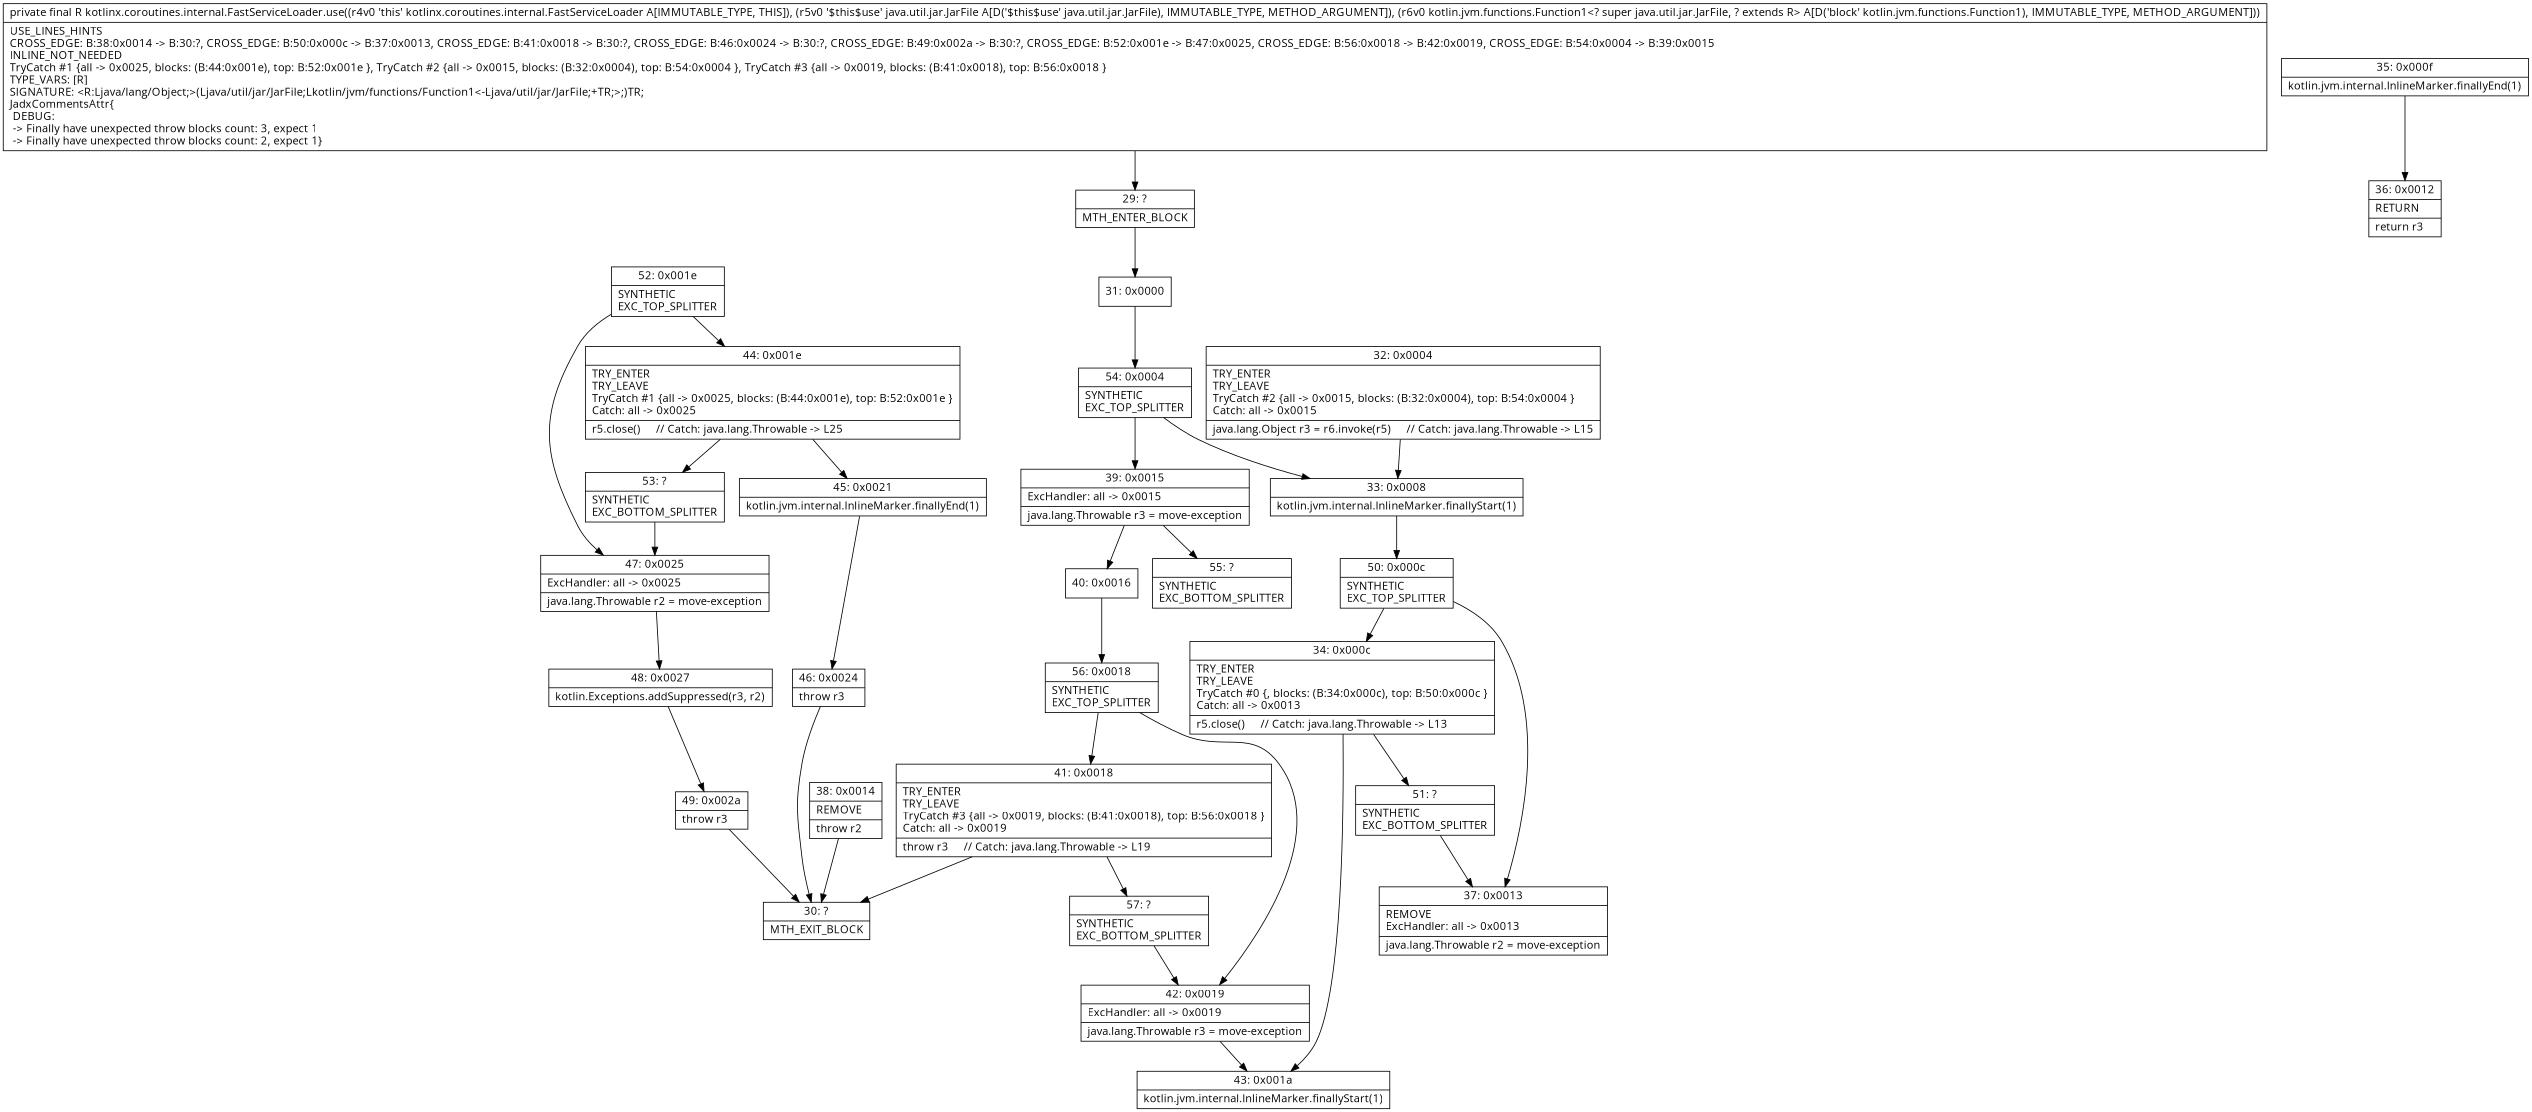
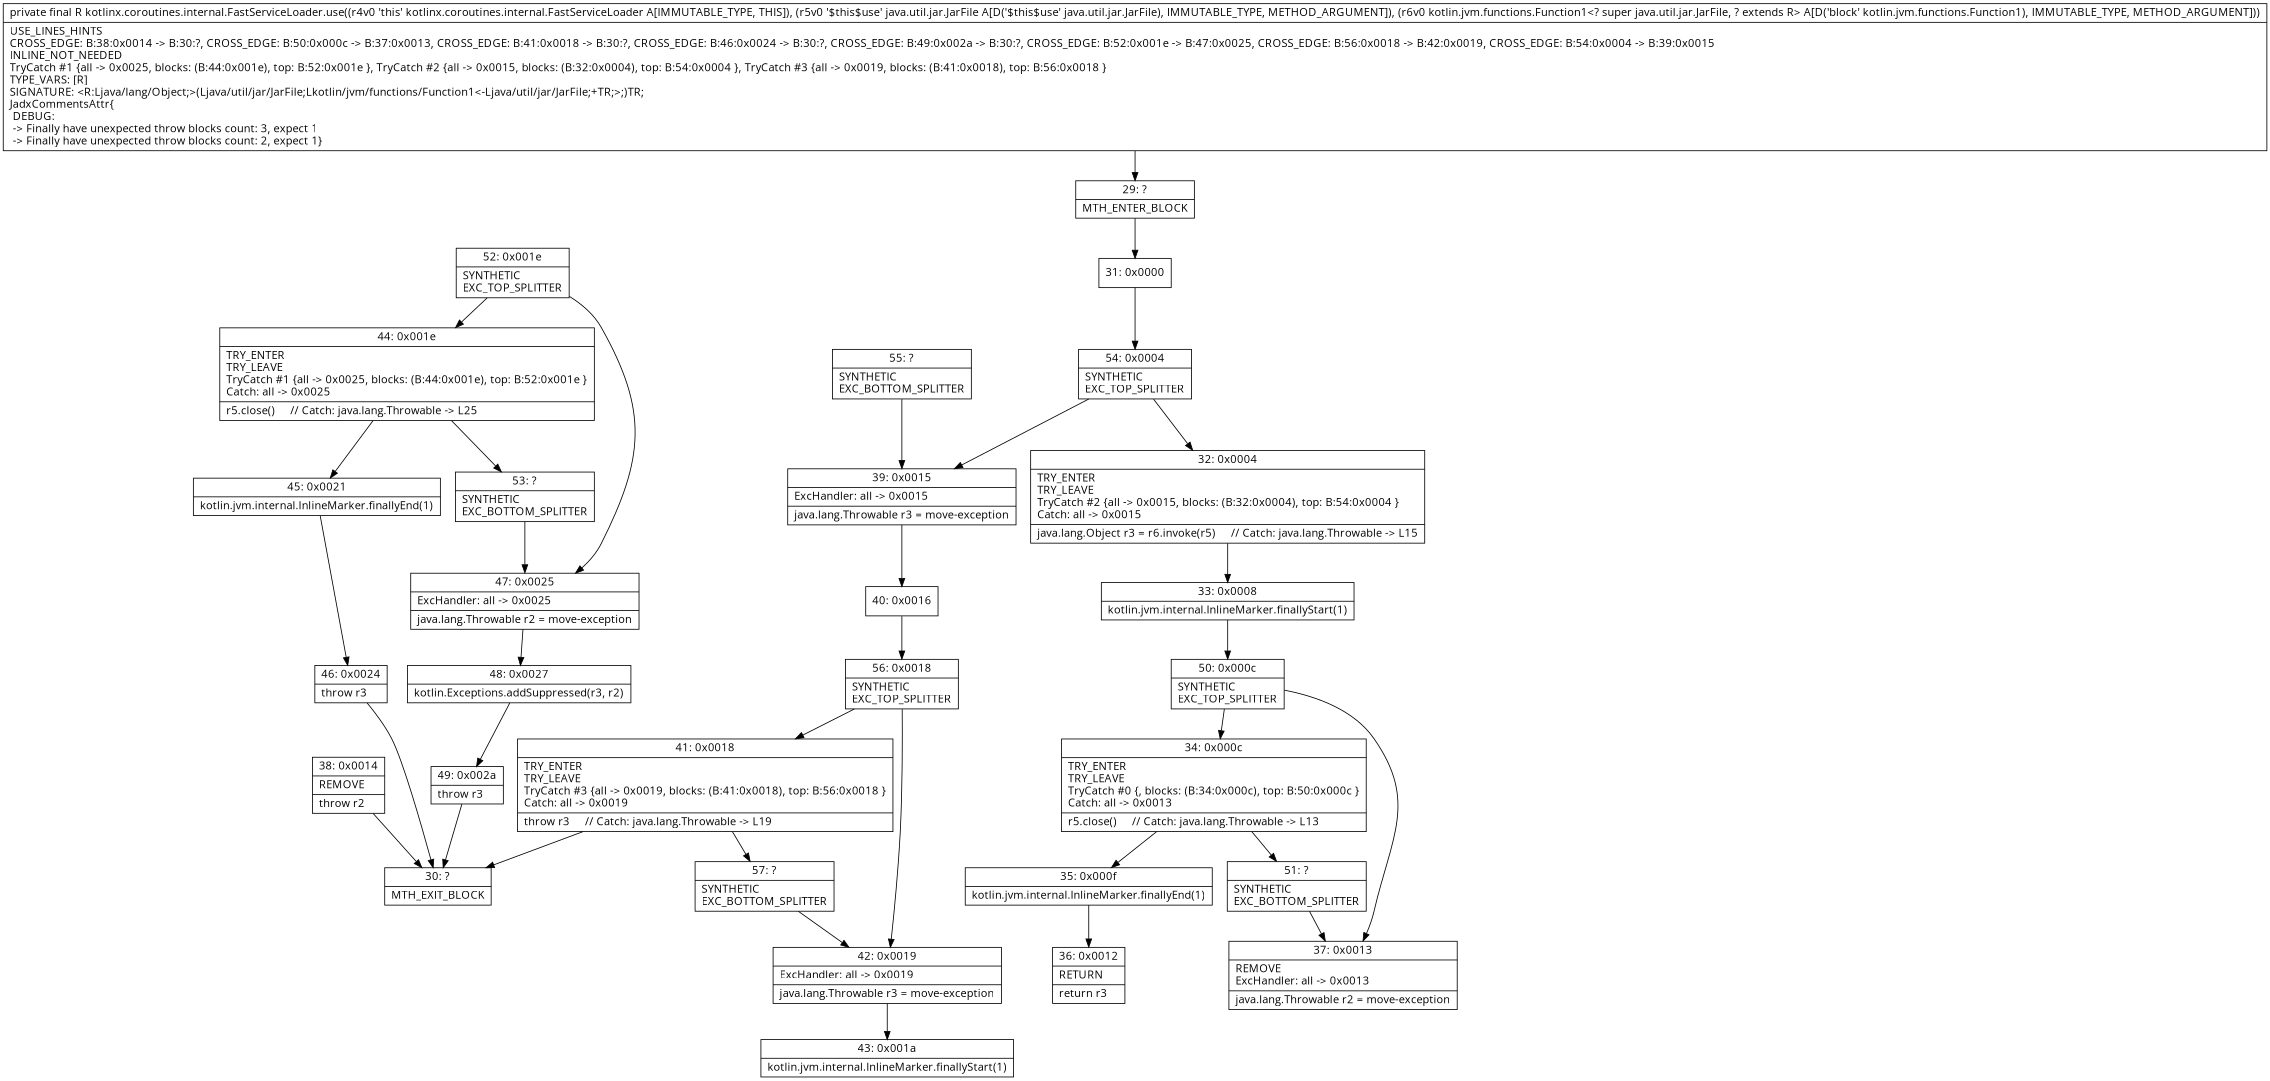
edge "54: 0x0004" -> "33: 0x0008": now "54: 0x0004" -> "32: 0x0004"
edge "39: 0x0015" -> "55: ?": reversed
edge "34: 0x000c" -> "43: 0x001a": now "34: 0x000c" -> "35: 0x000f"
